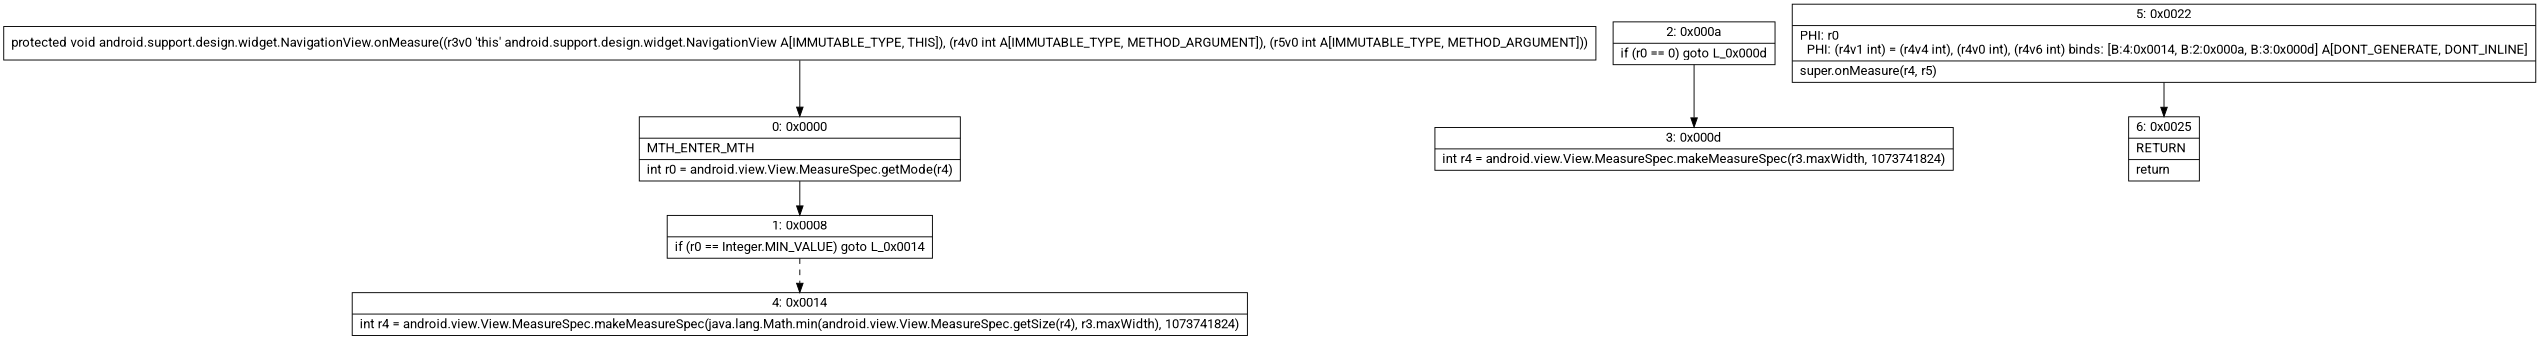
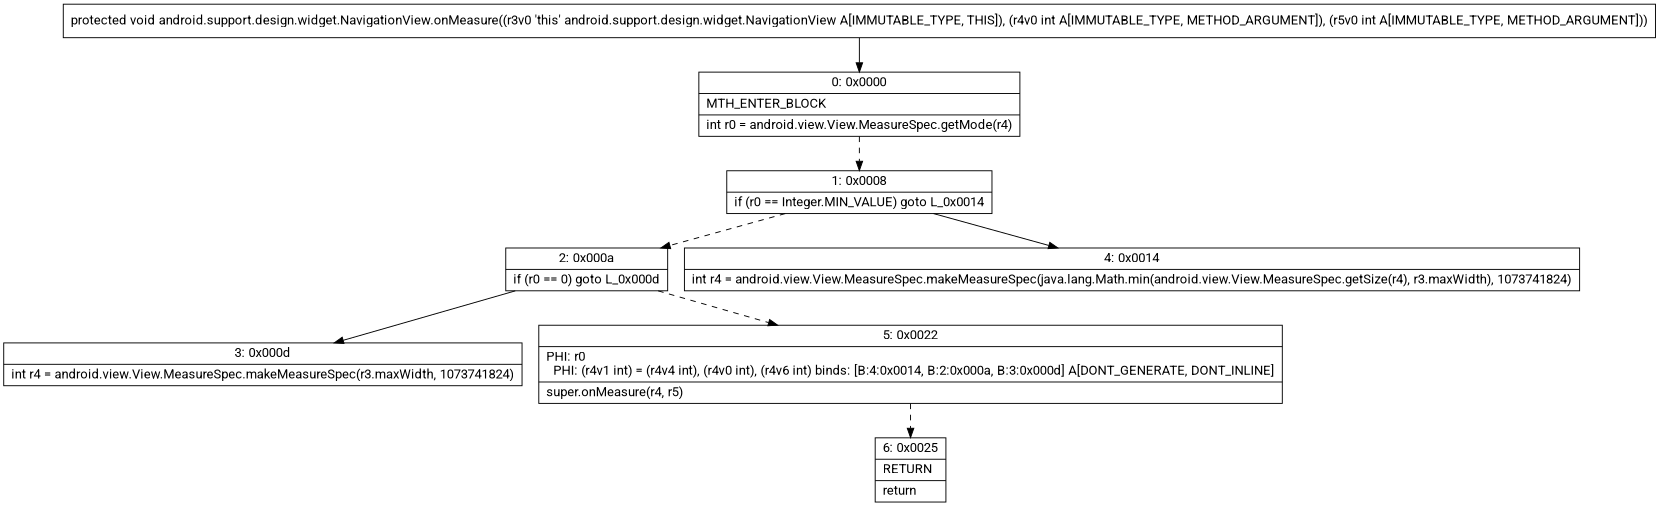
edge "5: 0x0022" -> "6: 0x0025": style solid -> dashed
node "0: 0x0000": text "MTH_ENTER_MTH" -> "MTH_ENTER_BLOCK"
edge "0: 0x0000" -> "1: 0x0008": style solid -> dashed
edge "1: 0x0008" -> "2: 0x000a": added
edge "1: 0x0008" -> "4: 0x0014": style dashed -> solid
edge "2: 0x000a" -> "5: 0x0022": added
